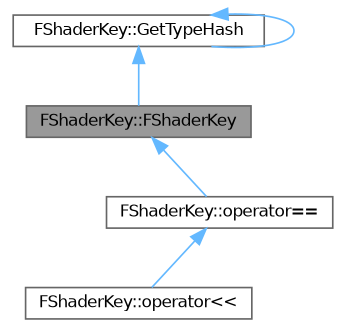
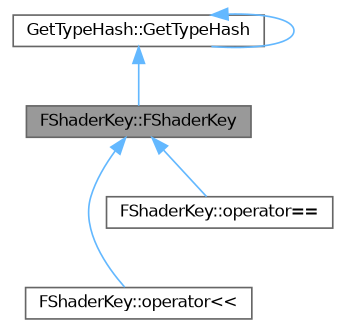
node "FShaderKey::GetTypeHash": label "FShaderKey::GetTypeHash" -> "GetTypeHash::GetTypeHash"
edge "FShaderKey::operator<<" -> "FShaderKey::operator==": now "FShaderKey::operator<<" -> "FShaderKey::FShaderKey"
